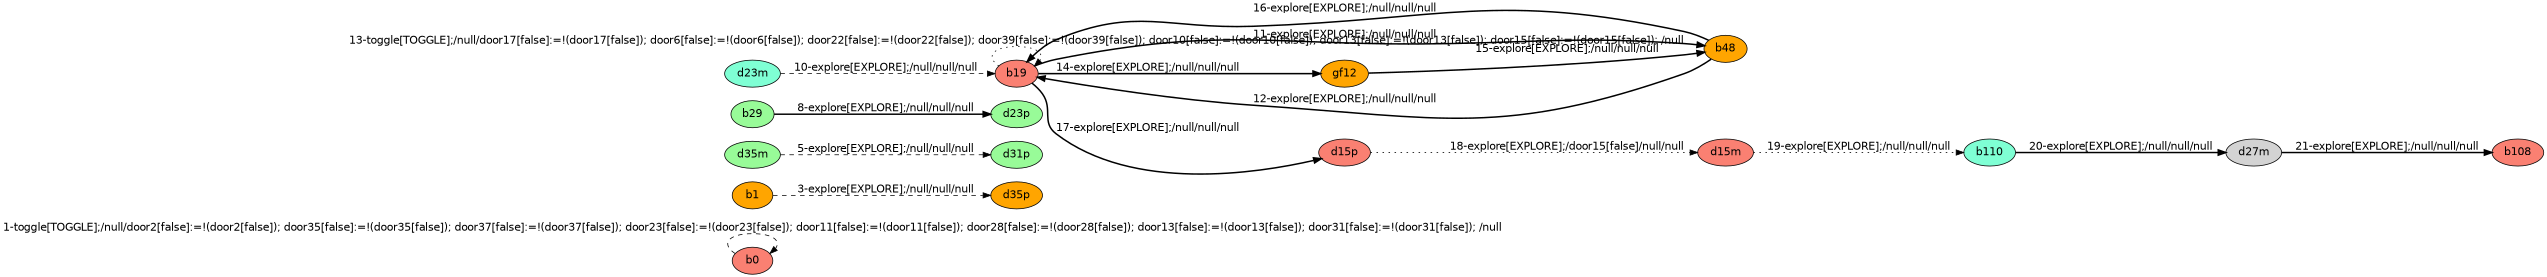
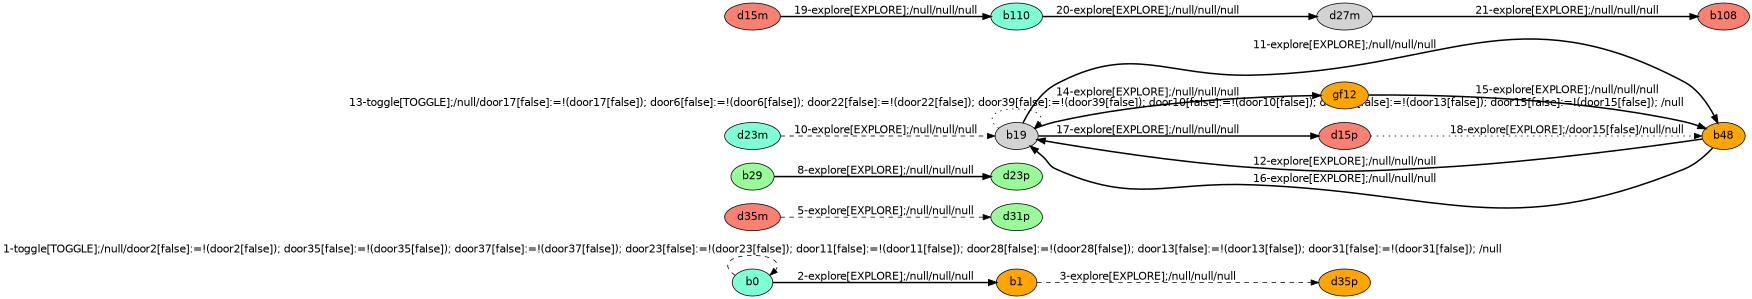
node "b19": fillcolor salmon -> lightgrey
edge "d15p" -> "d15m": now "d15p" -> "b48"
edge "d15m" -> "b110": style dotted -> bold
node "d35m": fillcolor palegreen -> salmon
node "b0": fillcolor salmon -> aquamarine
edge "b0" -> "b1": added, label "2-explore[EXPLORE];/null/null/null"
